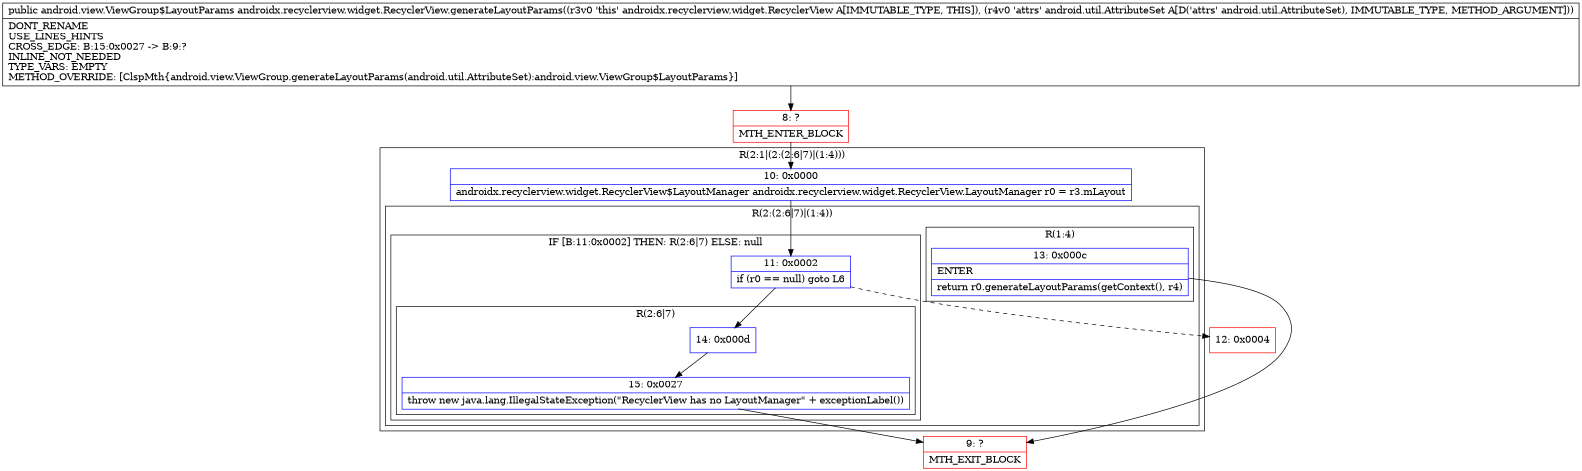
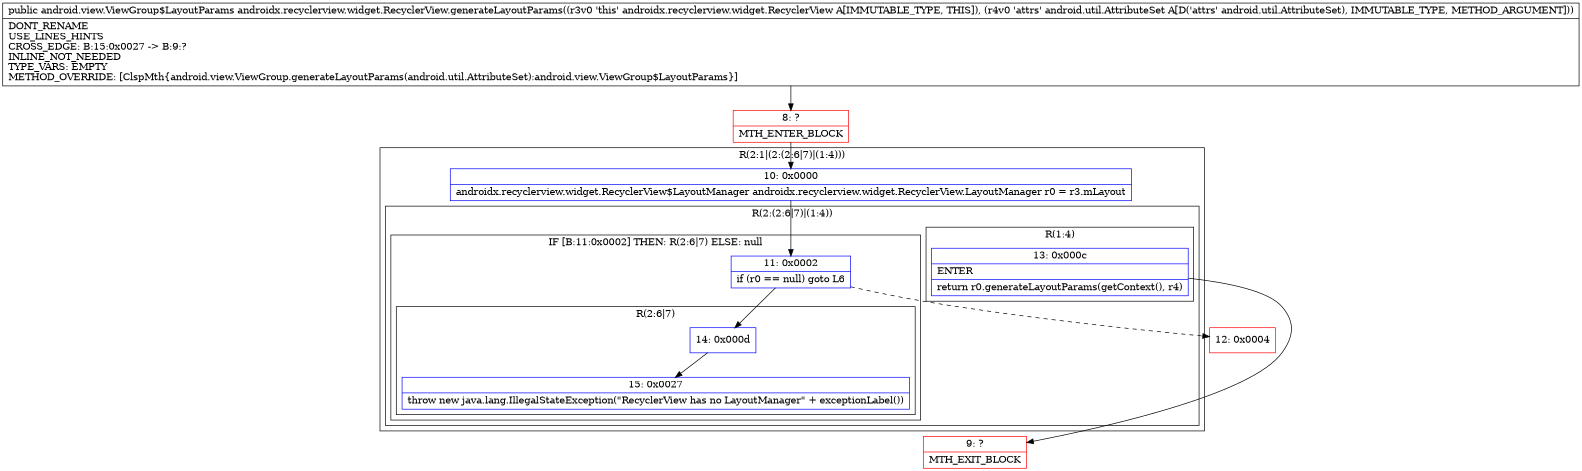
edge "15: 0x0027" -> "9: ?": removed
